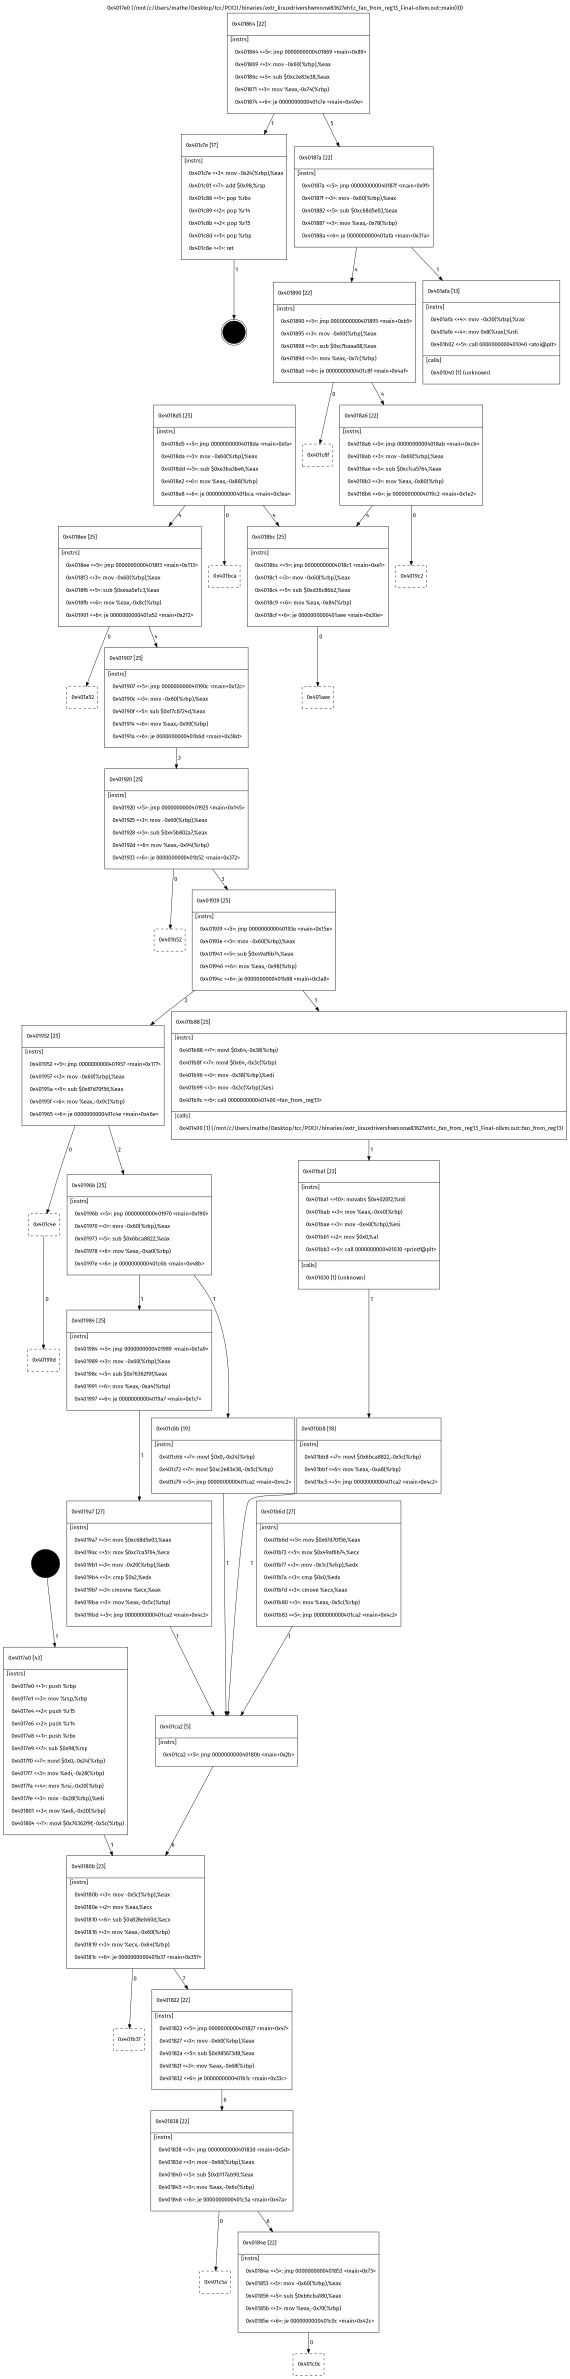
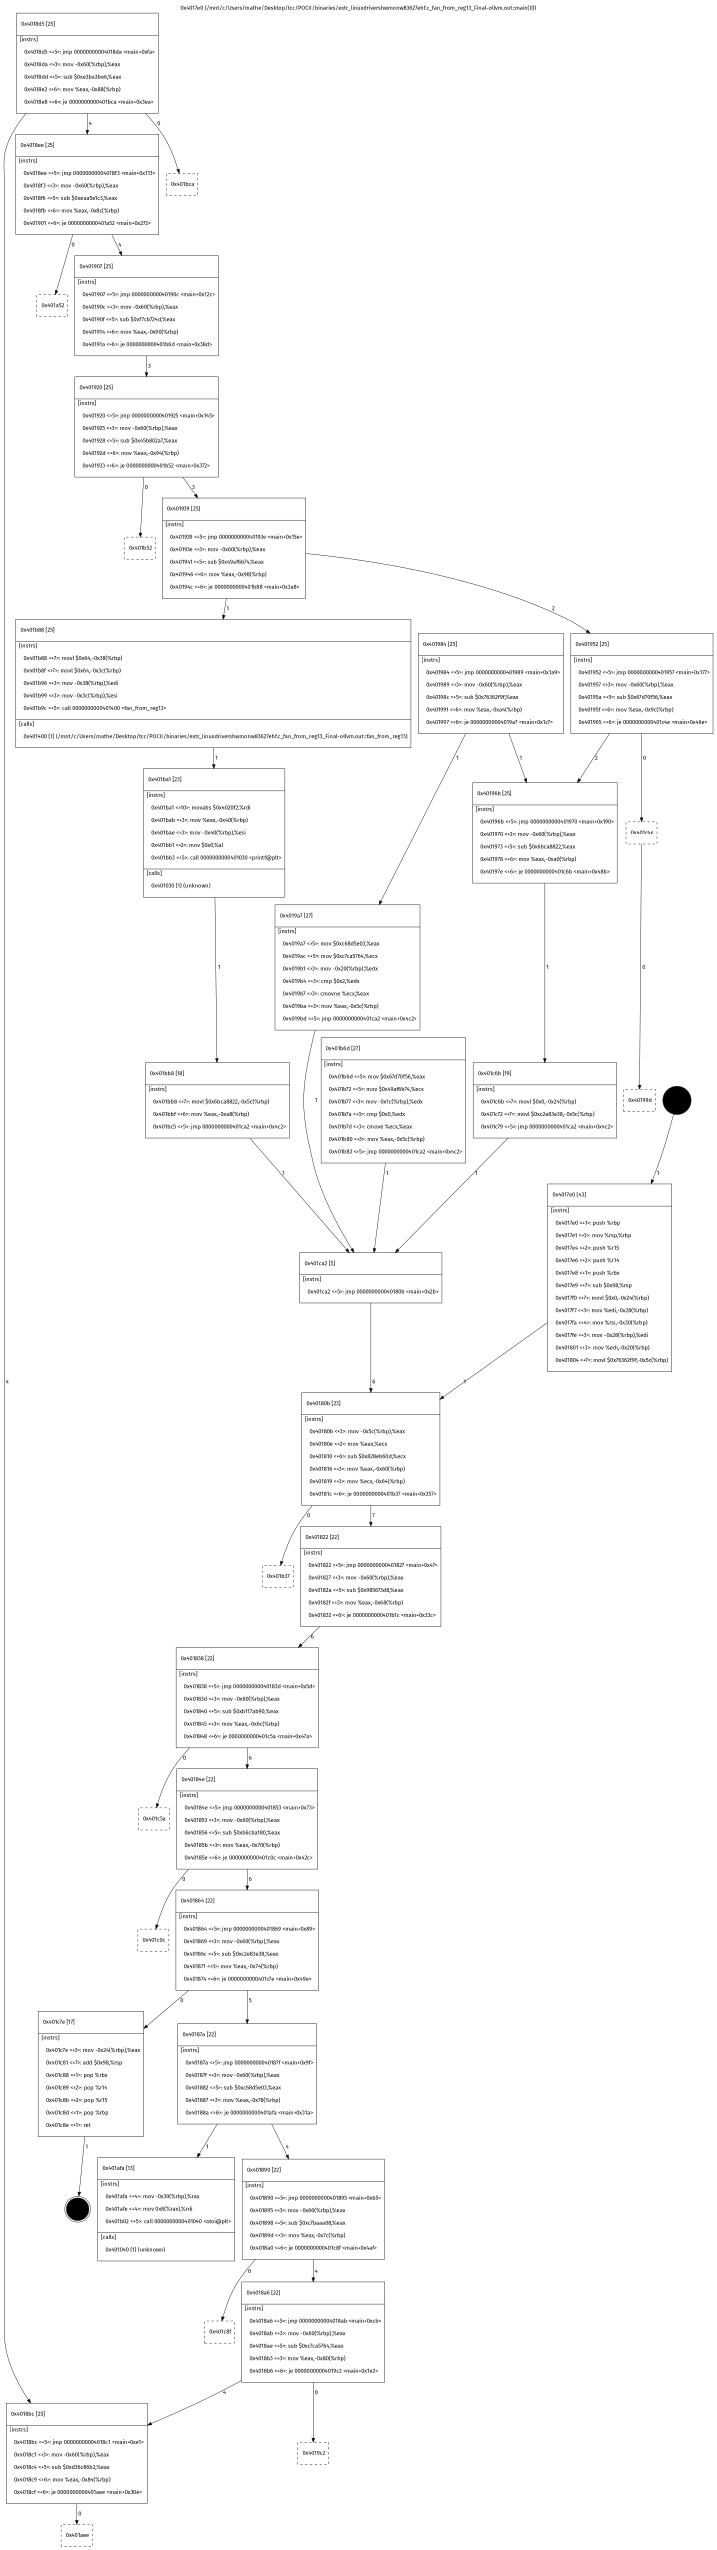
edge "0x401864 [22]" -> "0x401c7e [17]": label " 1" -> " 0"
edge "0x40196b [25]" -> "0x401984 [25]": reversed
edge "0x40184e [22]" -> "0x401864 [22]": added, label "6"
